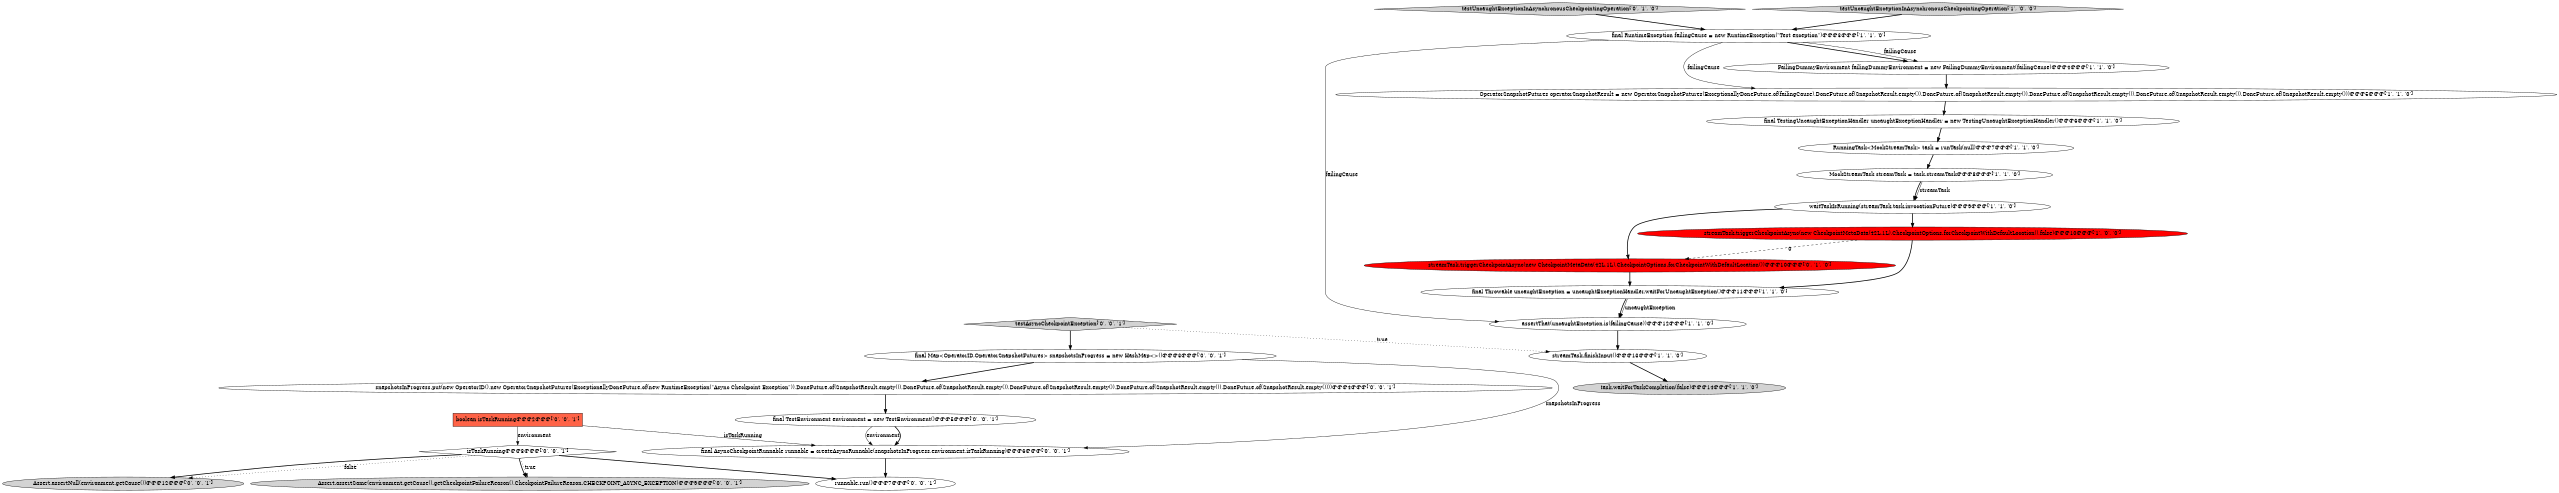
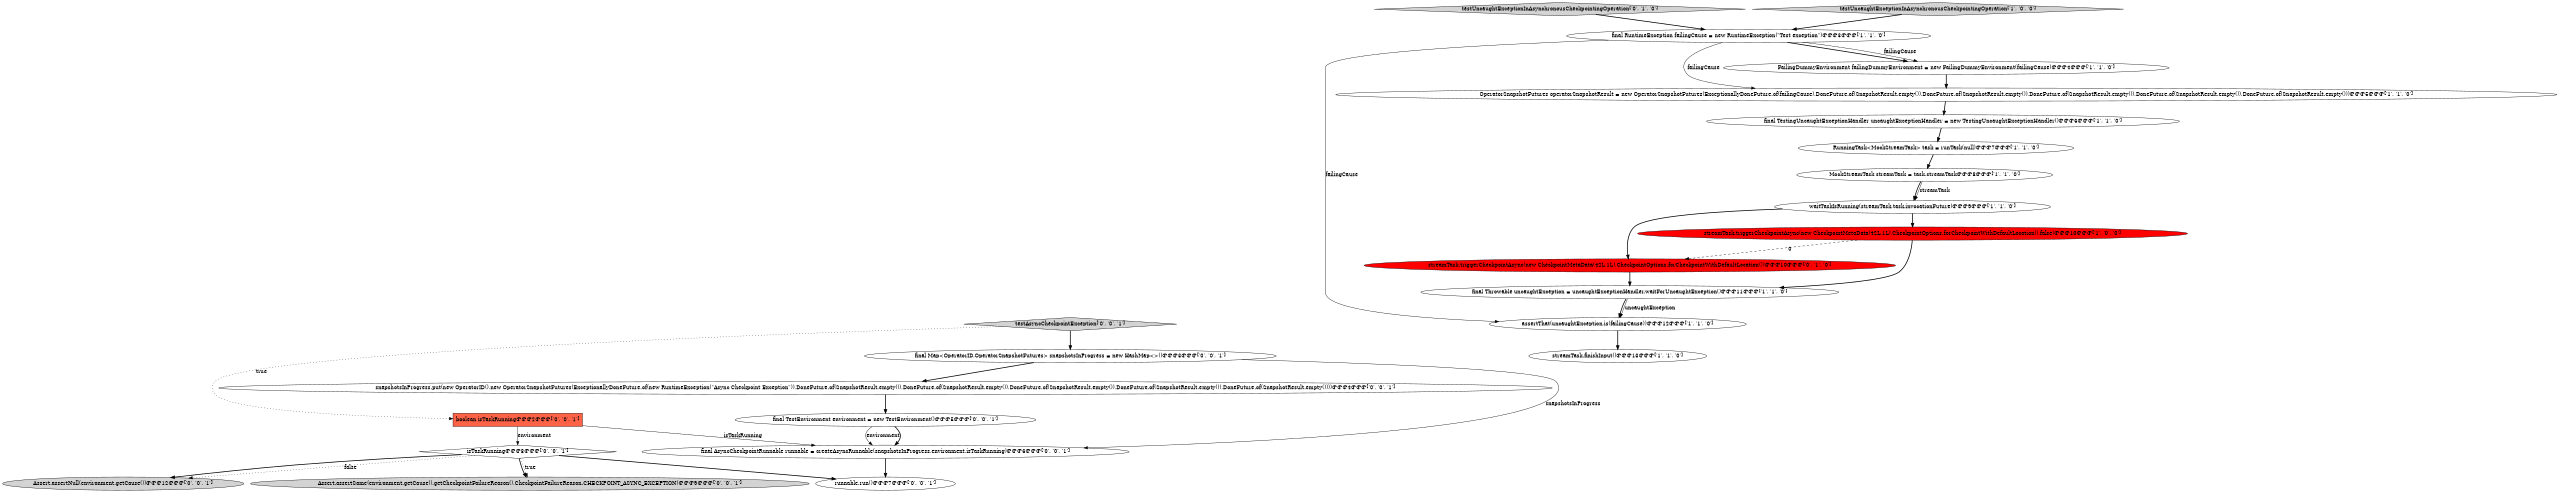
edge "testAsyncCheckpointException['0', '0', '1']" -> "streamTask.finishInput()@@@13@@@['1', '1', '0']": now "testAsyncCheckpointException['0', '0', '1']" -> "boolean isTaskRunning@@@2@@@['0', '0', '1']"
node "task.waitForTaskCompletion(false)@@@14@@@['1', '1', '0']": removed
